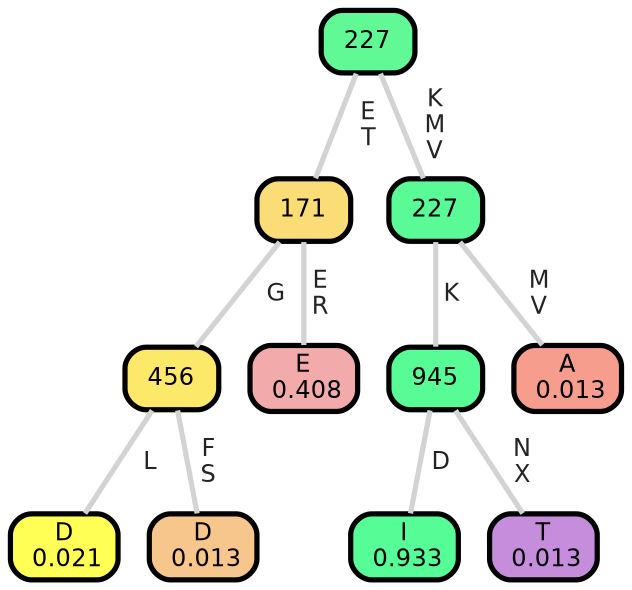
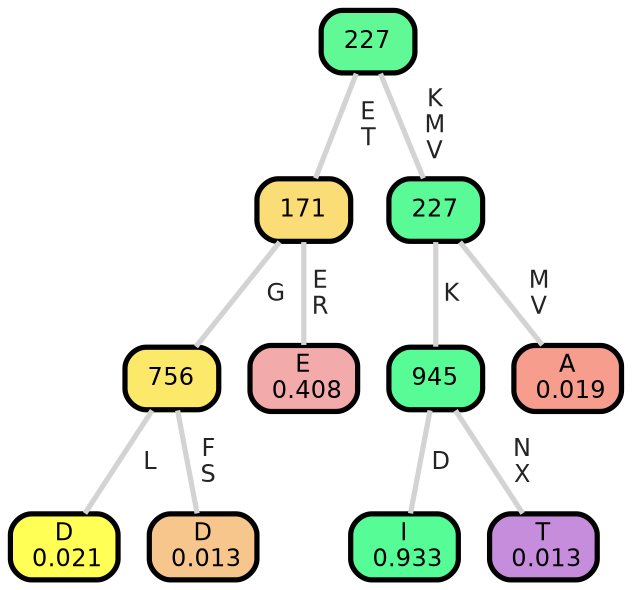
node "456": label "456" -> "756"
node "A 0.013": label "A 0.013" -> "A 0.019"
